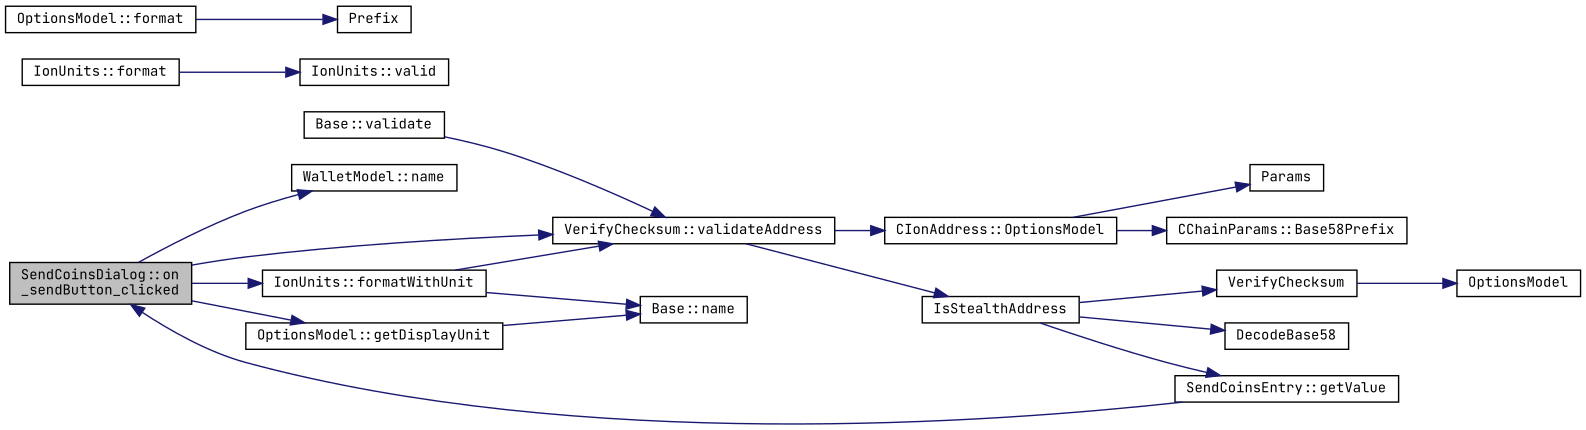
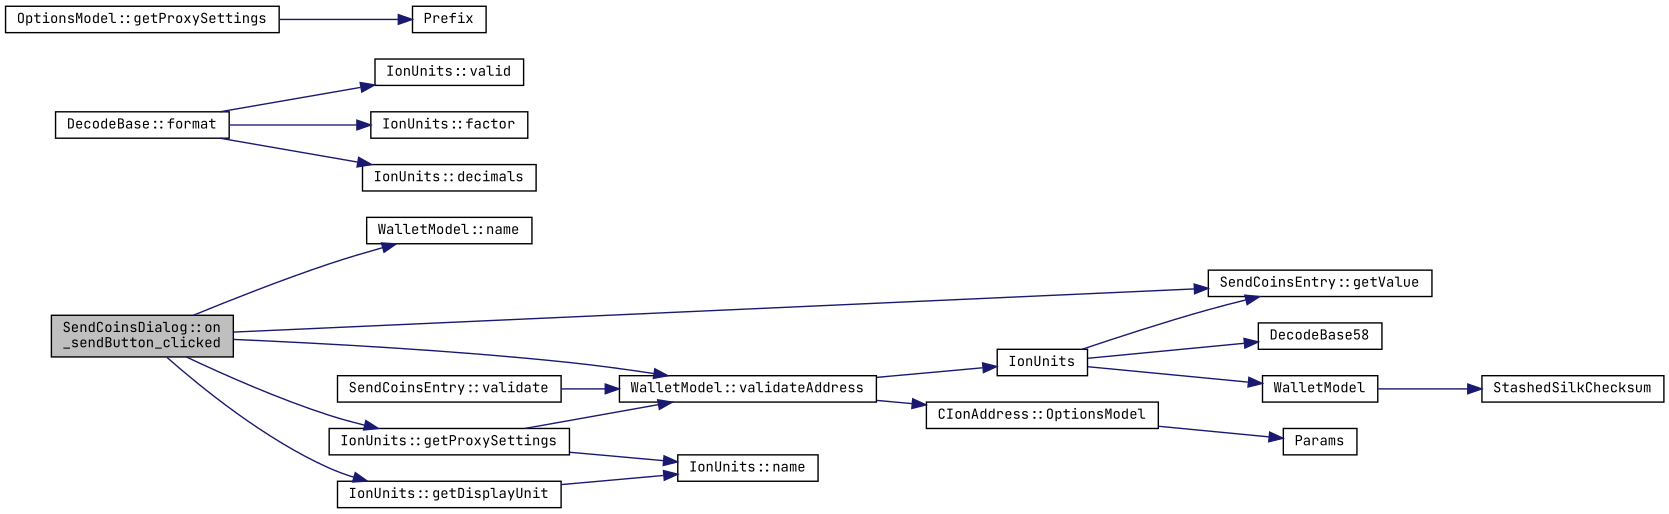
node "OptionsModel::format": label "OptionsModel::format" -> "OptionsModel::getProxySettings"
node "IonUnits::format": label "IonUnits::format" -> "DecodeBase::format"
node "Base::validate": label "Base::validate" -> "SendCoinsEntry::validate"
node "IonUnits::factor": added
node "IonUnits::decimals": added
node "VerifyChecksum::validateAddress": label "VerifyChecksum::validateAddress" -> "WalletModel::validateAddress"
node "CChainParams::Base58Prefix": removed
node "IonUnits::formatWithUnit": label "IonUnits::formatWithUnit" -> "IonUnits::getProxySettings"
node "VerifyChecksum": label "VerifyChecksum" -> "WalletModel"
node "OptionsModel": label "OptionsModel" -> "StashedSilkChecksum"
node "Base::name": label "Base::name" -> "IonUnits::name"
node "IsStealthAddress": label "IsStealthAddress" -> "IonUnits"
node "OptionsModel::getDisplayUnit": label "OptionsModel::getDisplayUnit" -> "IonUnits::getDisplayUnit"
edge "SendCoinsEntry::getValue" -> "SendCoinsDialog::on _sendButton_clicked": reversed
